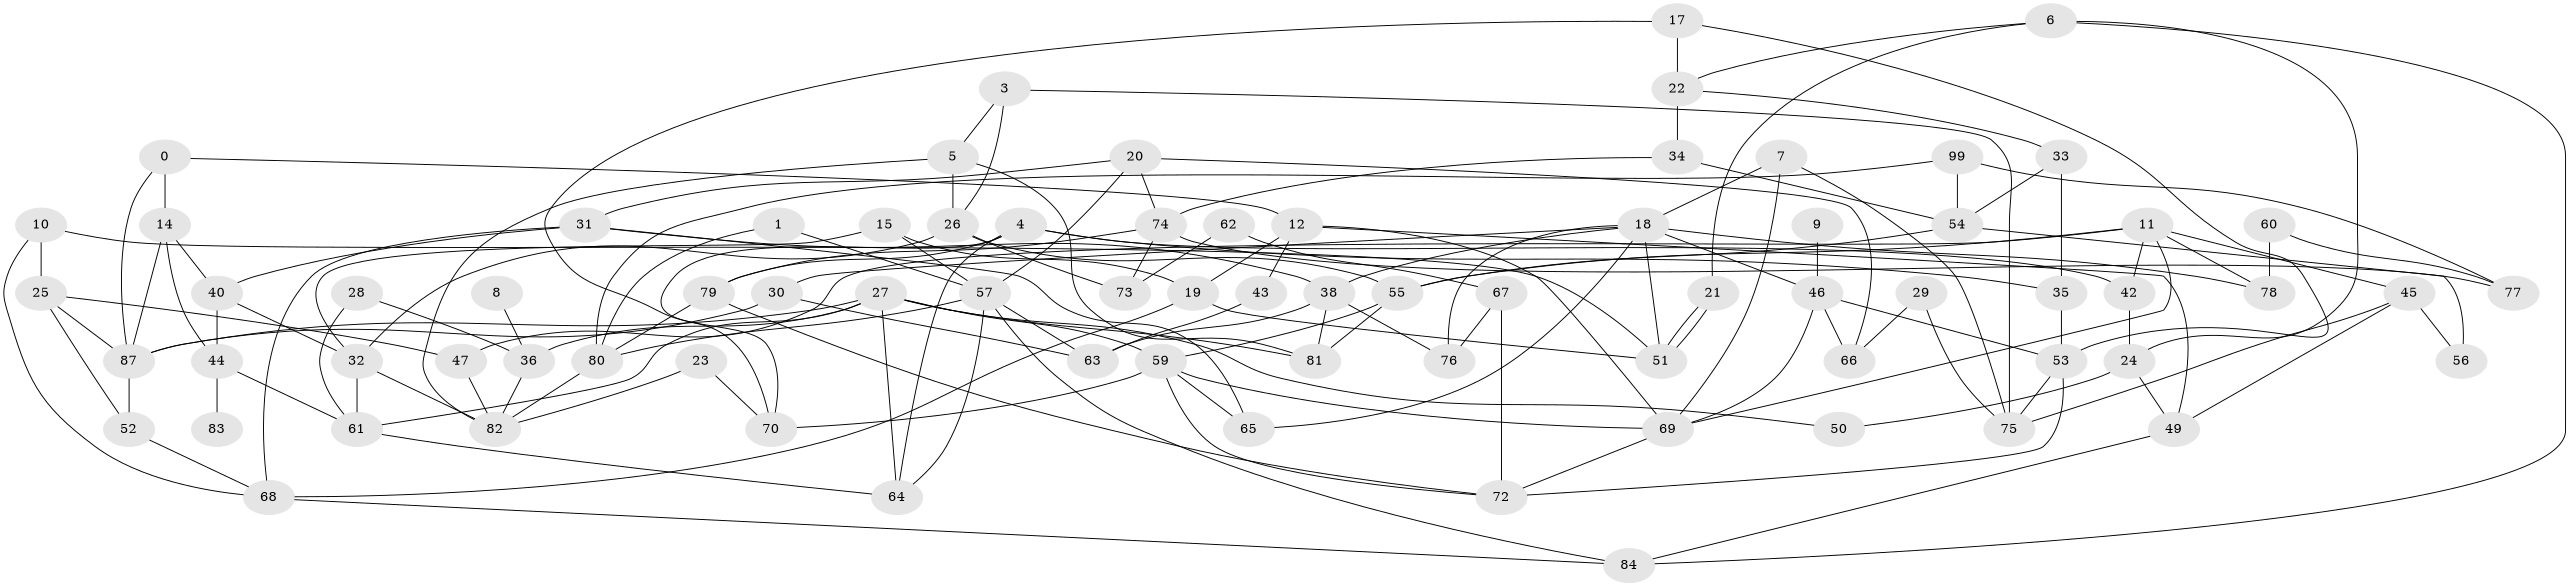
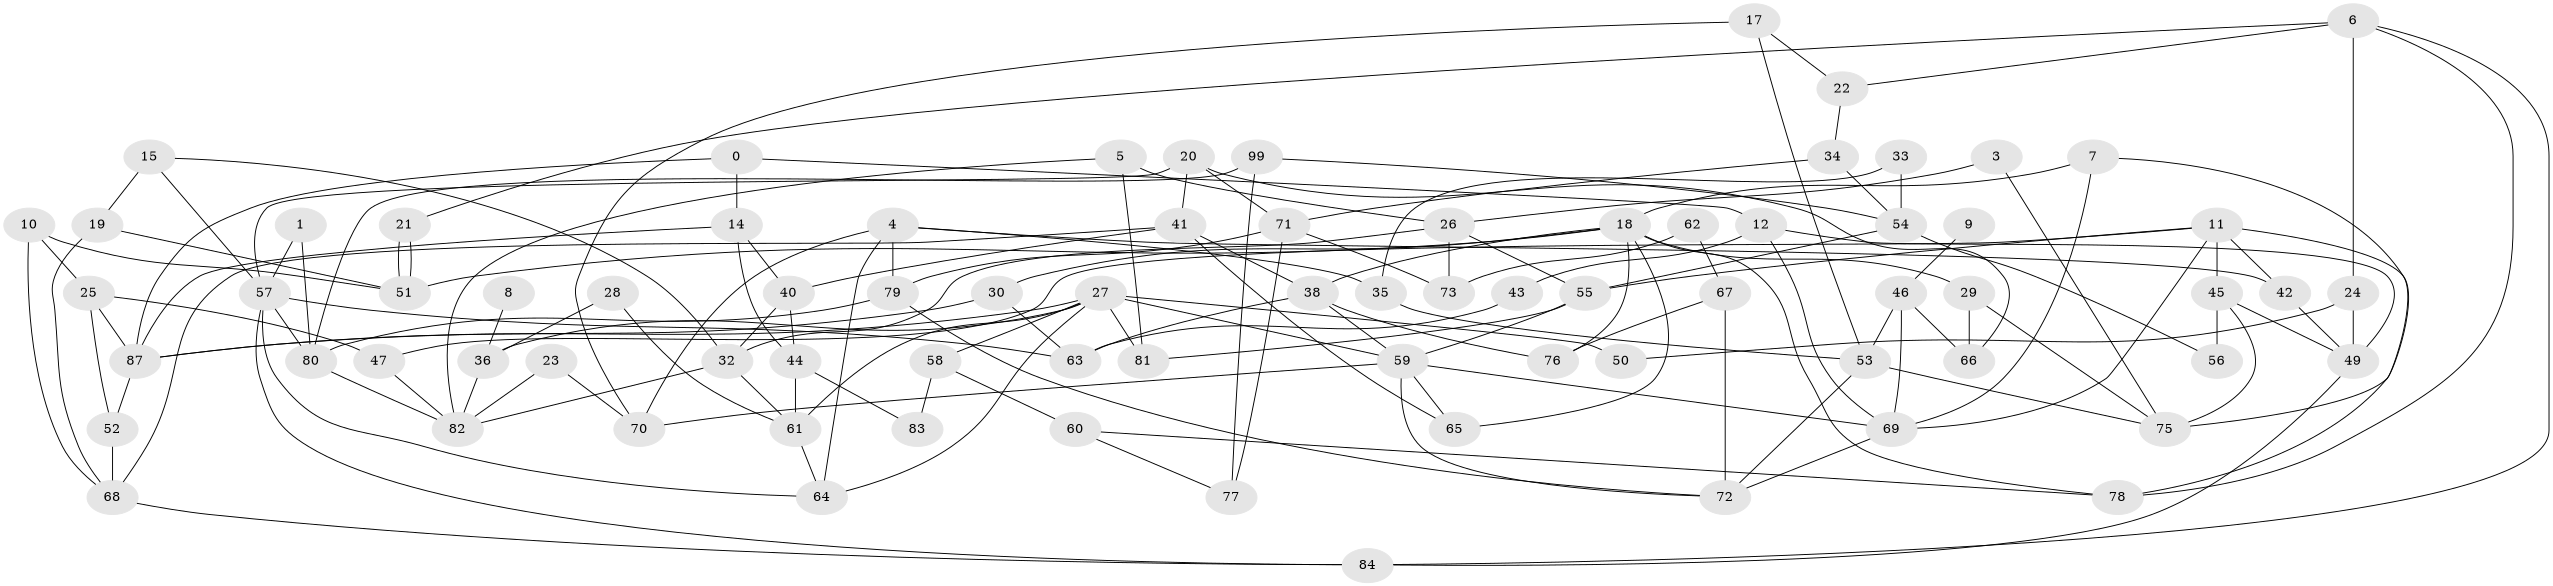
edge "22" -- "33": removed
edge "3" -- "5": removed
node "31": label "31" -> "41"
node "74": label "74" -> "71"
edge "18" -- "46": now "18" -- "29"
edge "12" -- "19": removed
edge "42" -- "24": now "42" -- "49"
edge "38" -- "81": now "38" -- "59"
edge "6" -- "78": added
node "58": added
